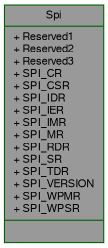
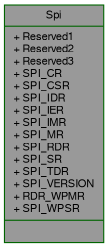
node "Spi": text "+ SPI_WPMR" -> "+ RDR_WPMR"
